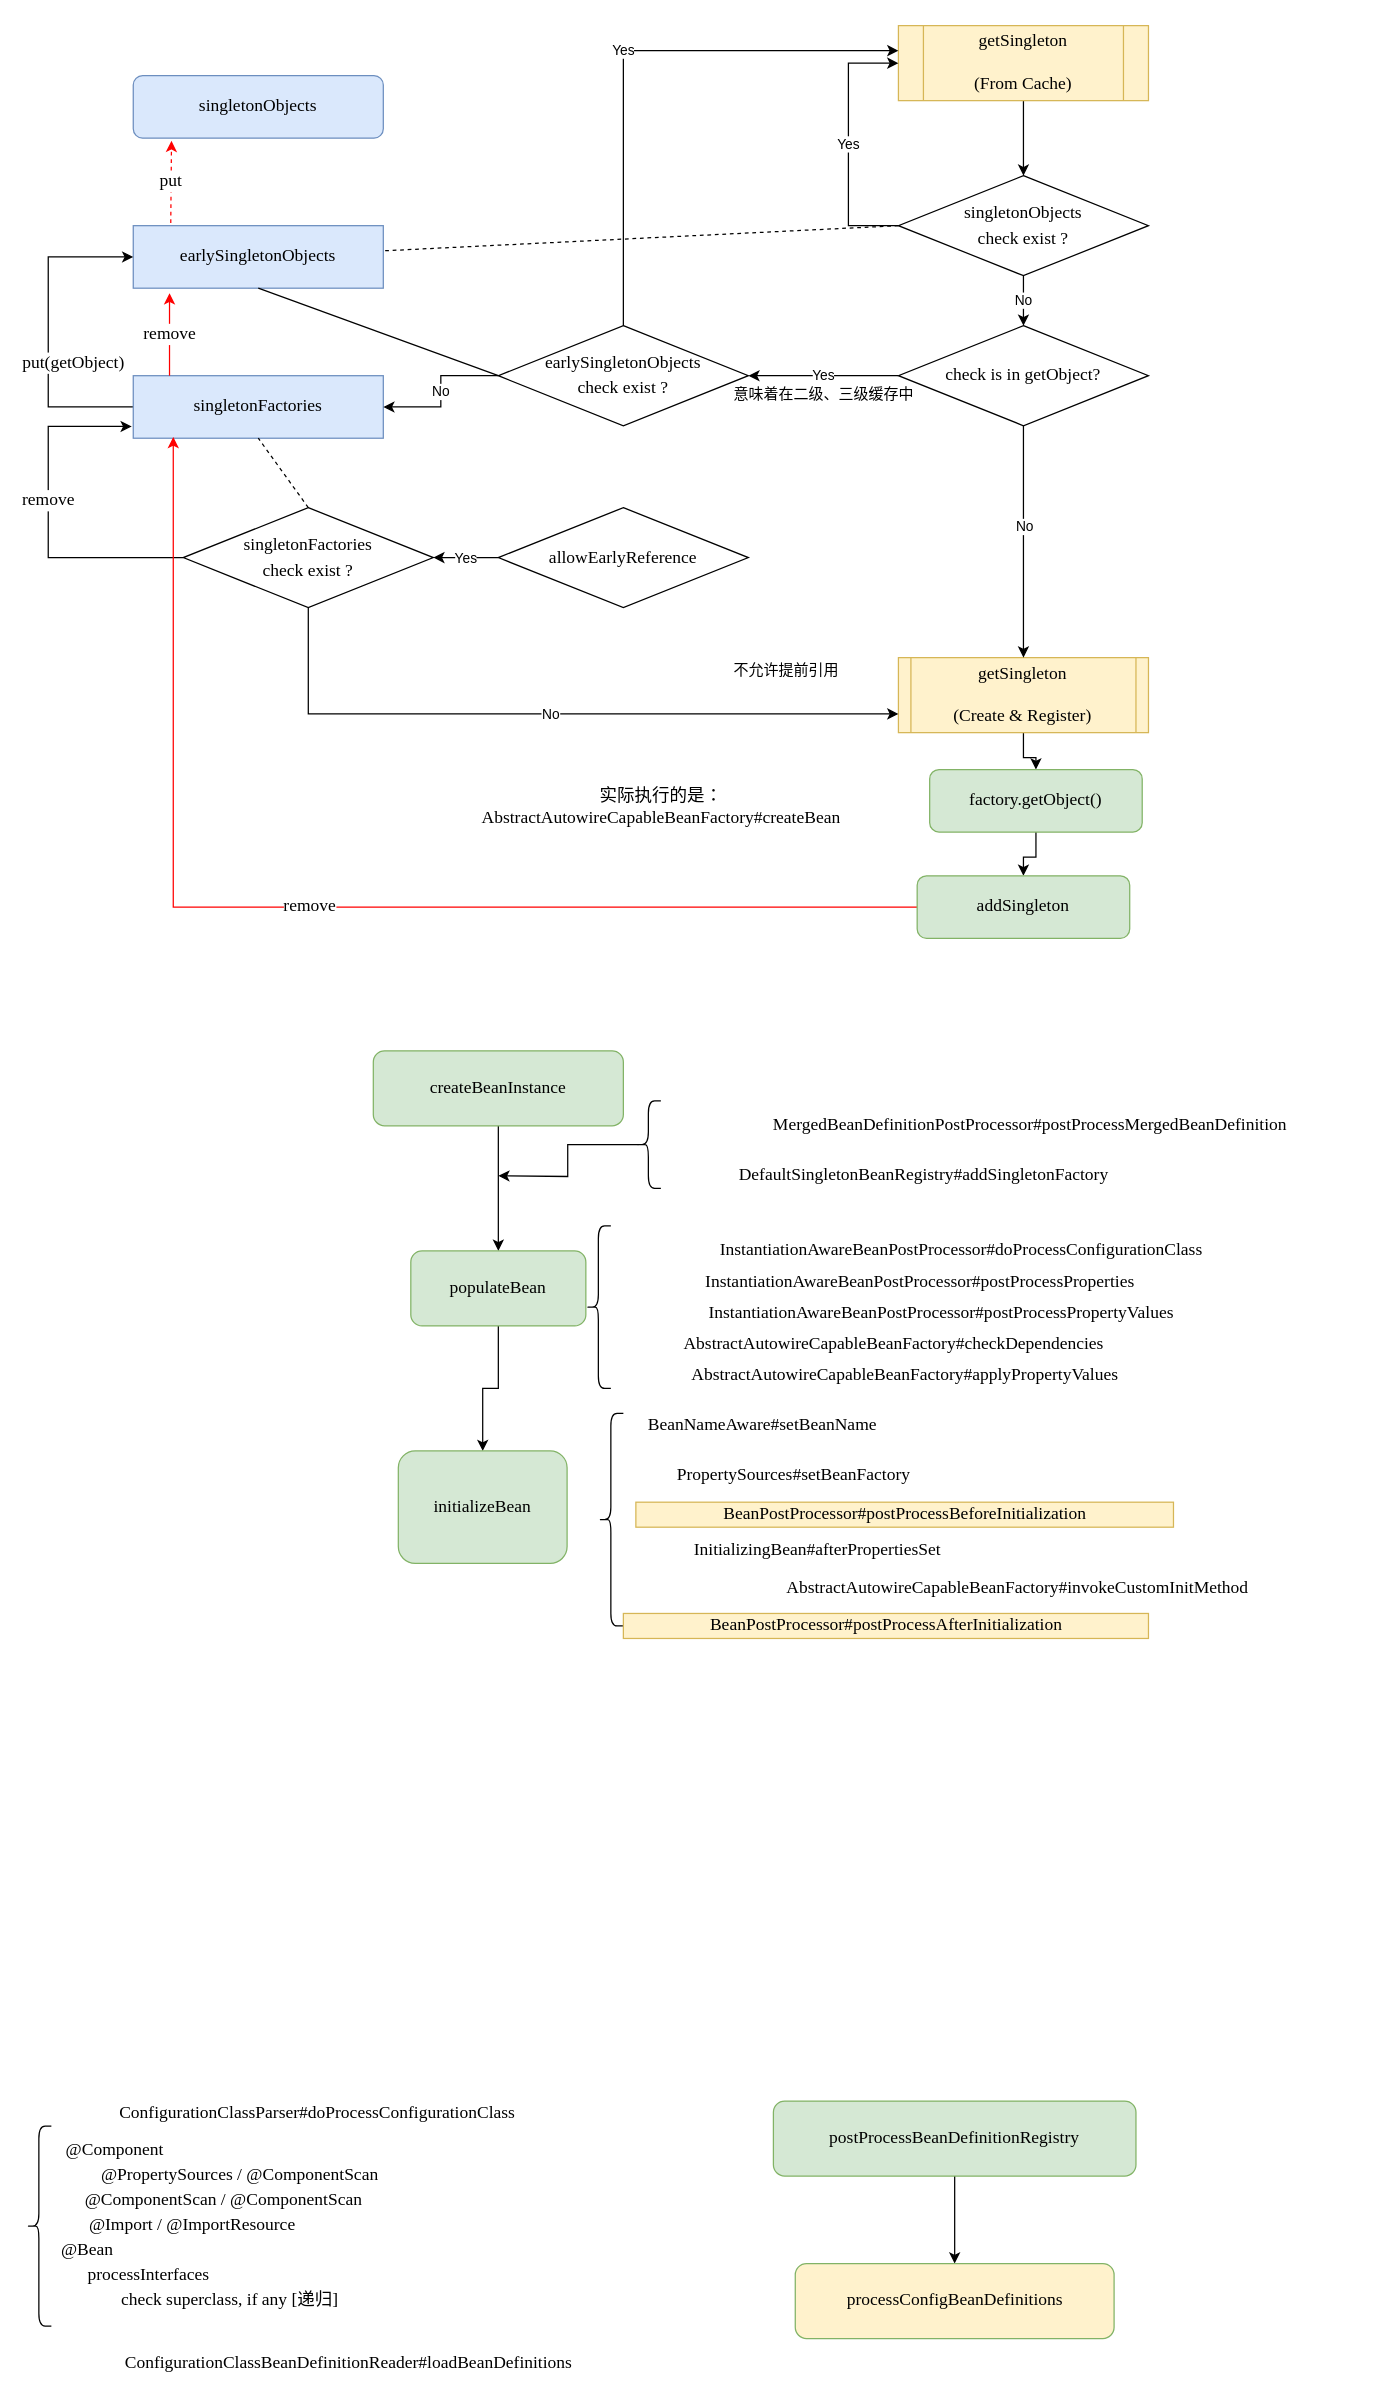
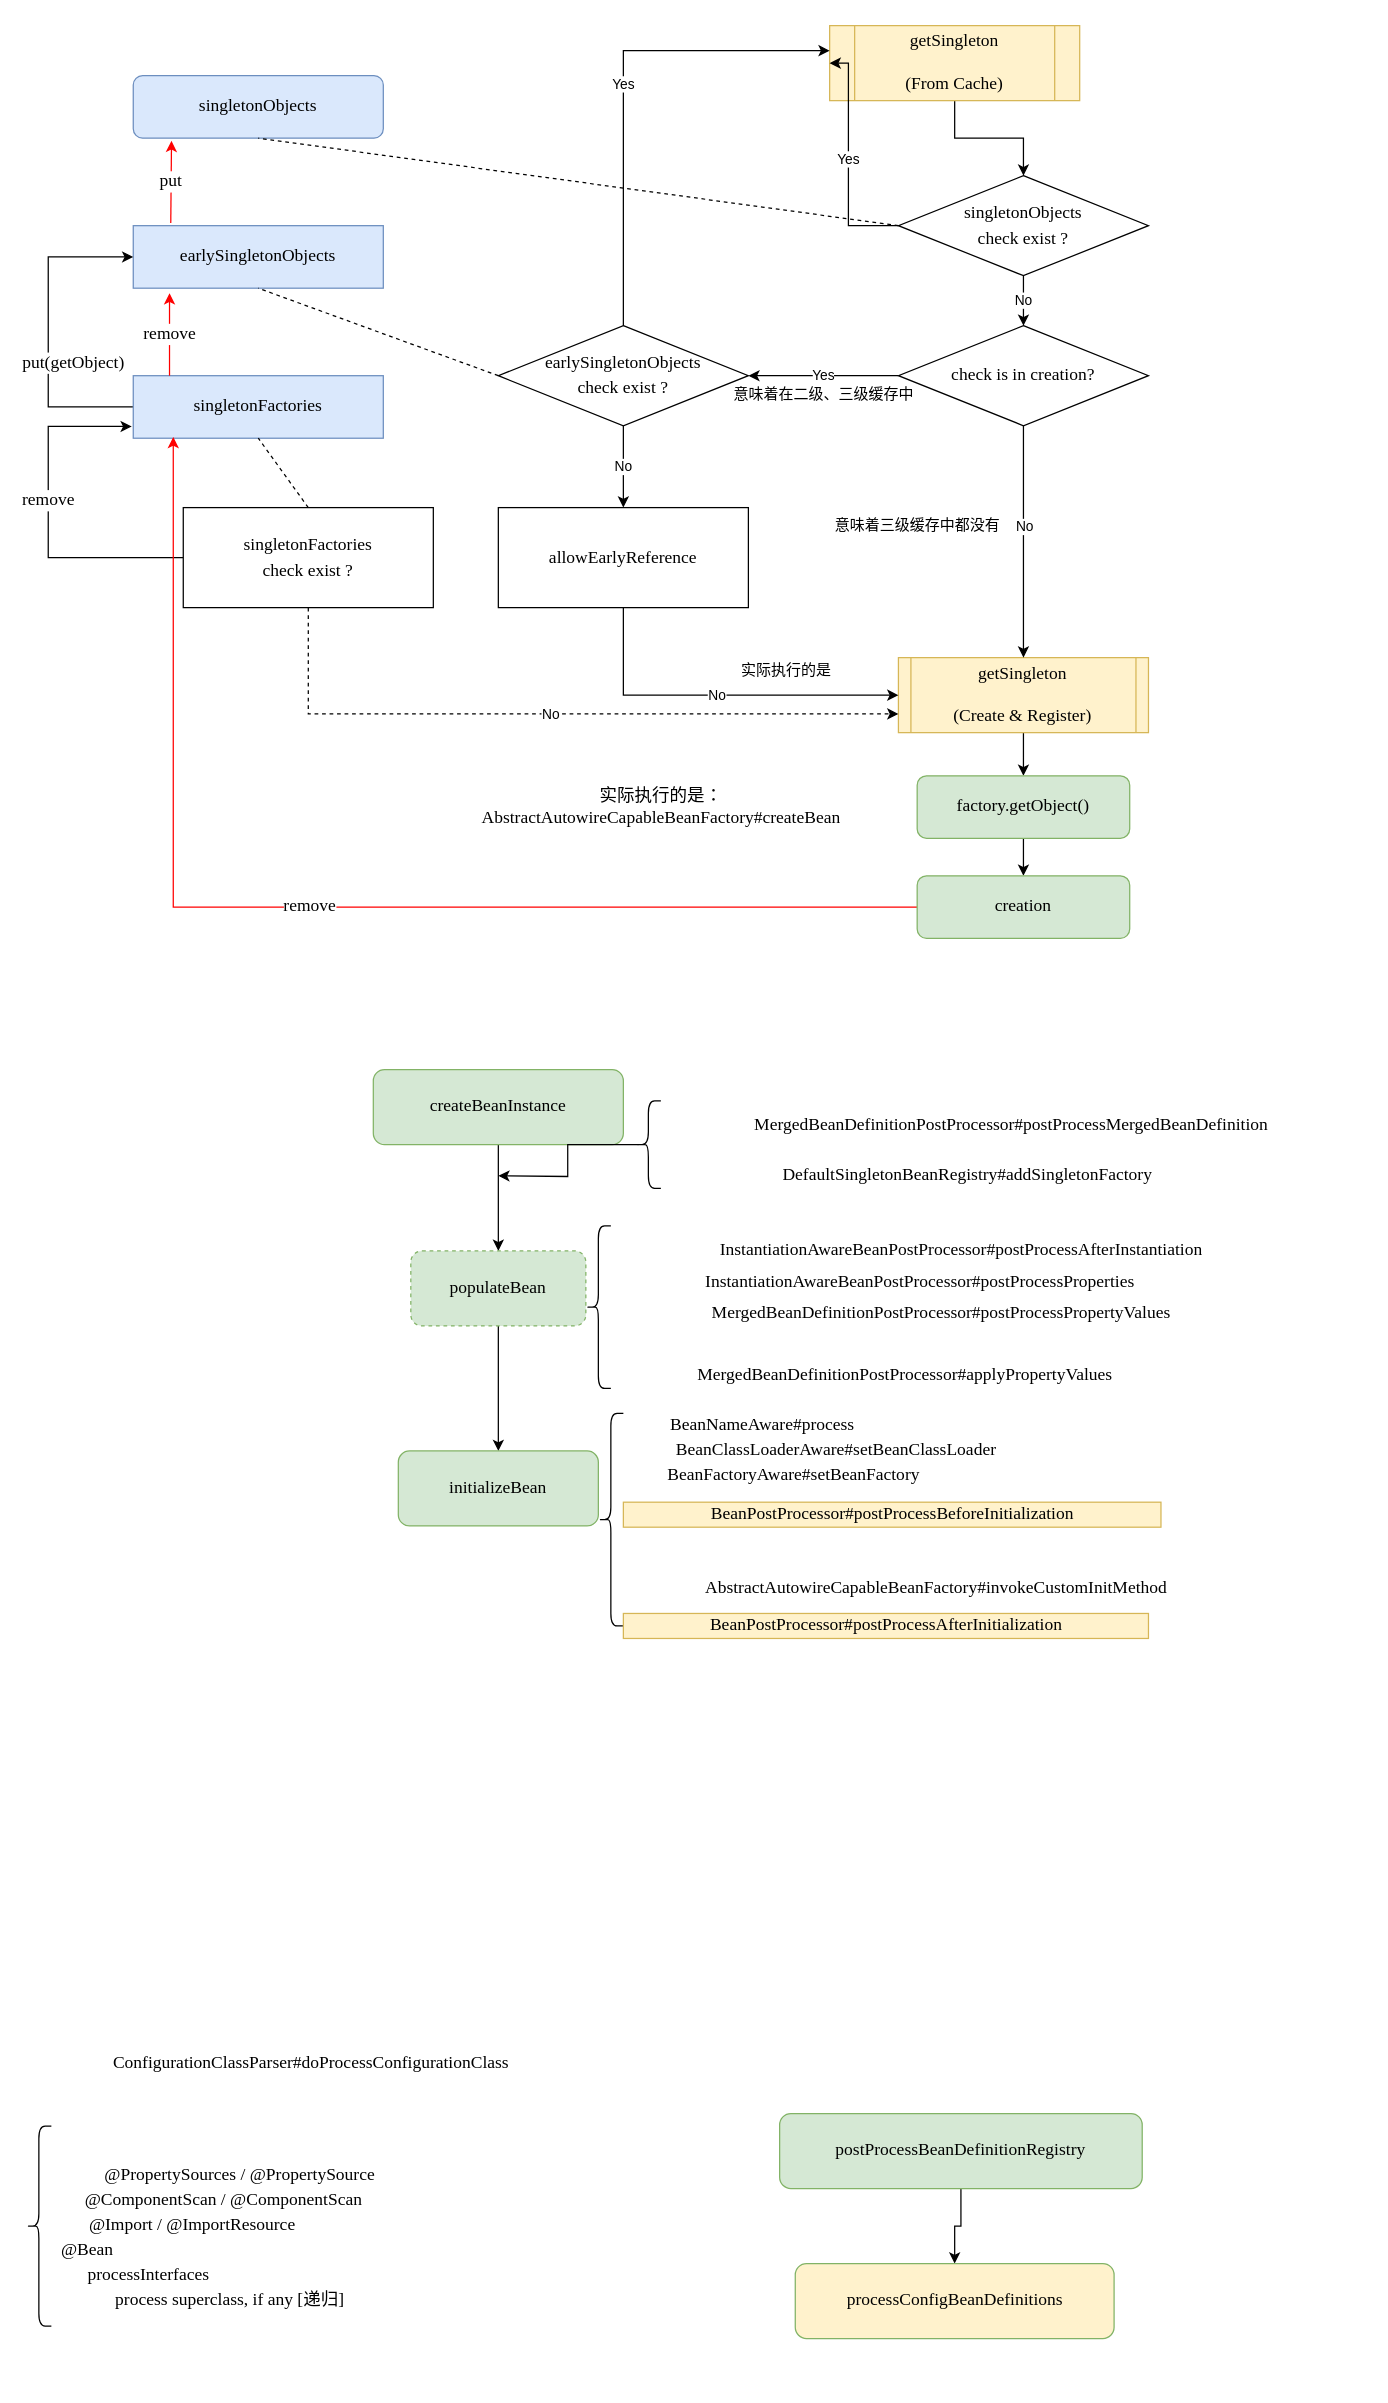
node "getSingleton (From Cache)": moved (1023, 63) -> (954, 63)
edge "earlySingletonObjects" -> "singletonObjects": style dashed -> solid
edge "singletonObjects check exist ?" -- "earlySingletonObjects": now "singletonObjects check exist ?" -- "singletonObjects"
edge "earlySingletonObjects" -- "earlySingletonObjects check exist ?": style solid -> dashed
node "check is in getObject?": label "check is in getObject?" -> "check is in creation?"
edge "earlySingletonObjects check exist ?" -> "singletonFactories": now "earlySingletonObjects check exist ?" -> "allowEarlyReference"
node "意味着三级缓存中都没有": added
node "singletonFactories check exist ?": shape diamond -> rectangle
edge "allowEarlyReference" -> "singletonFactories check exist ?": removed, label "Yes"
node "allowEarlyReference": shape diamond -> rectangle
node "不允许提前引用": label "不允许提前引用" -> "实际执行的是"
edge "allowEarlyReference" -> "getSingleton (Create & Register)": added, label "No"
edge "singletonFactories check exist ?" -> "getSingleton (Create & Register)": style solid -> dashed
node "factory.getObject()": moved (1036, 801) -> (1023, 807)
node "addSingleton": label "addSingleton" -> "creation"
node "createBeanInstance": moved (498, 1088) -> (498, 1107)
node "MergedBeanDefinitionPostProcessor#postProcessMergedBeanDefinition": moved (1029, 1126) -> (1011, 1126)
node "DefaultSingletonBeanRegistry#addSingletonFactory": moved (923, 1176) -> (967, 1176)
node "InstantiationAwareBeanPostProcessor#doProcessConfigurationClass": label "InstantiationAwareBeanPostProcessor#doProcessConfigurationClass" -> "InstantiationAwareBeanPostProcessor#postProcessAfterInstantiation"
node "populateBean": style solid -> dashed
node "InstantiationAwareBeanPostProcessor#postProcessPropertyValues": label "InstantiationAwareBeanPostProcessor#postProcessPropertyValues" -> "MergedBeanDefinitionPostProcessor#postProcessPropertyValues"
node "AbstractAutowireCapableBeanFactory#checkDependencies": removed
node "AbstractAutowireCapableBeanFactory#applyPropertyValues": label "AbstractAutowireCapableBeanFactory#applyPropertyValues" -> "MergedBeanDefinitionPostProcessor#applyPropertyValues"
node "BeanNameAware#setBeanName": label "BeanNameAware#setBeanName" -> "BeanNameAware#process"
node "BeanClassLoaderAware#setBeanClassLoader": added
node "PropertySources#setBeanFactory": label "PropertySources#setBeanFactory" -> "BeanFactoryAware#setBeanFactory"
node "initializeBean": size 169x113 -> 200x75
node "BeanPostProcessor#postProcessBeforeInitialization": moved (904, 1514) -> (892, 1514)
node "InitializingBean#afterPropertiesSet": removed
node "AbstractAutowireCapableBeanFactory#invokeCustomInitMethod": moved (1017, 1588) -> (936, 1588)
node "ConfigurationClassParser#doProcessConfigurationClass": moved (317, 2113) -> (311, 2063)
node "postProcessBeanDefinitionRegistry": moved (954, 2138) -> (961, 2151)
node "@Component": removed
node "@PropertySources / @ComponentScan": label "@PropertySources / @ComponentScan" -> "@PropertySources / @PropertySource"
node "check superclass, if any [递归]": label "check superclass, if any [递归]" -> "process superclass, if any [递归]"
node "ConfigurationClassBeanDefinitionReader#loadBeanDefinitions": removed
